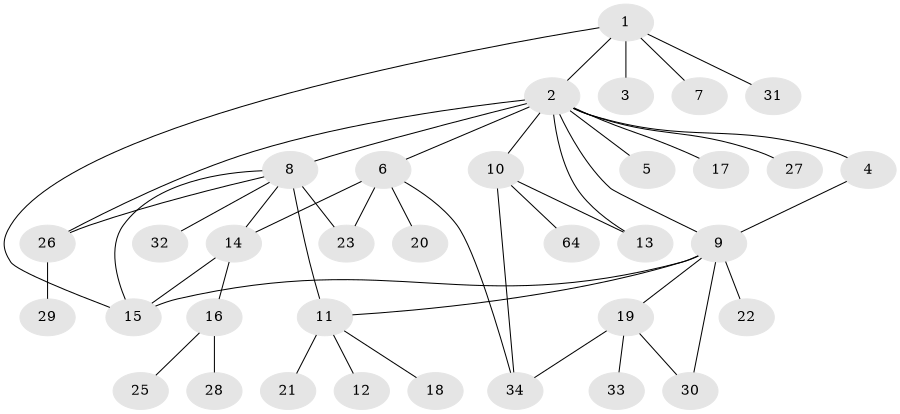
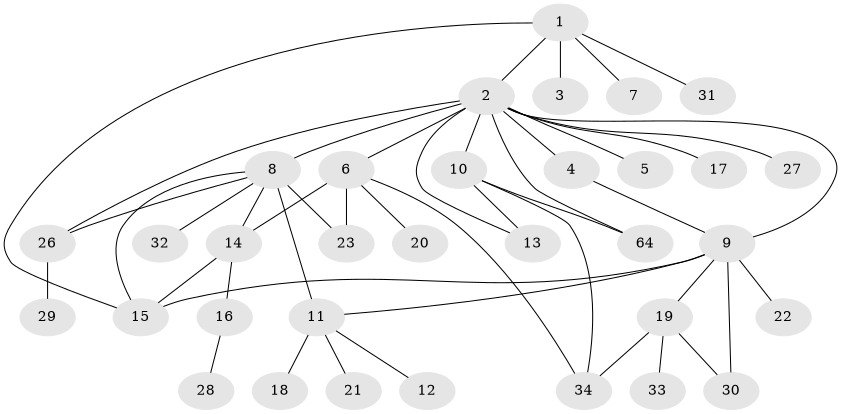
edge "2" -- "64": added
node "25": removed
